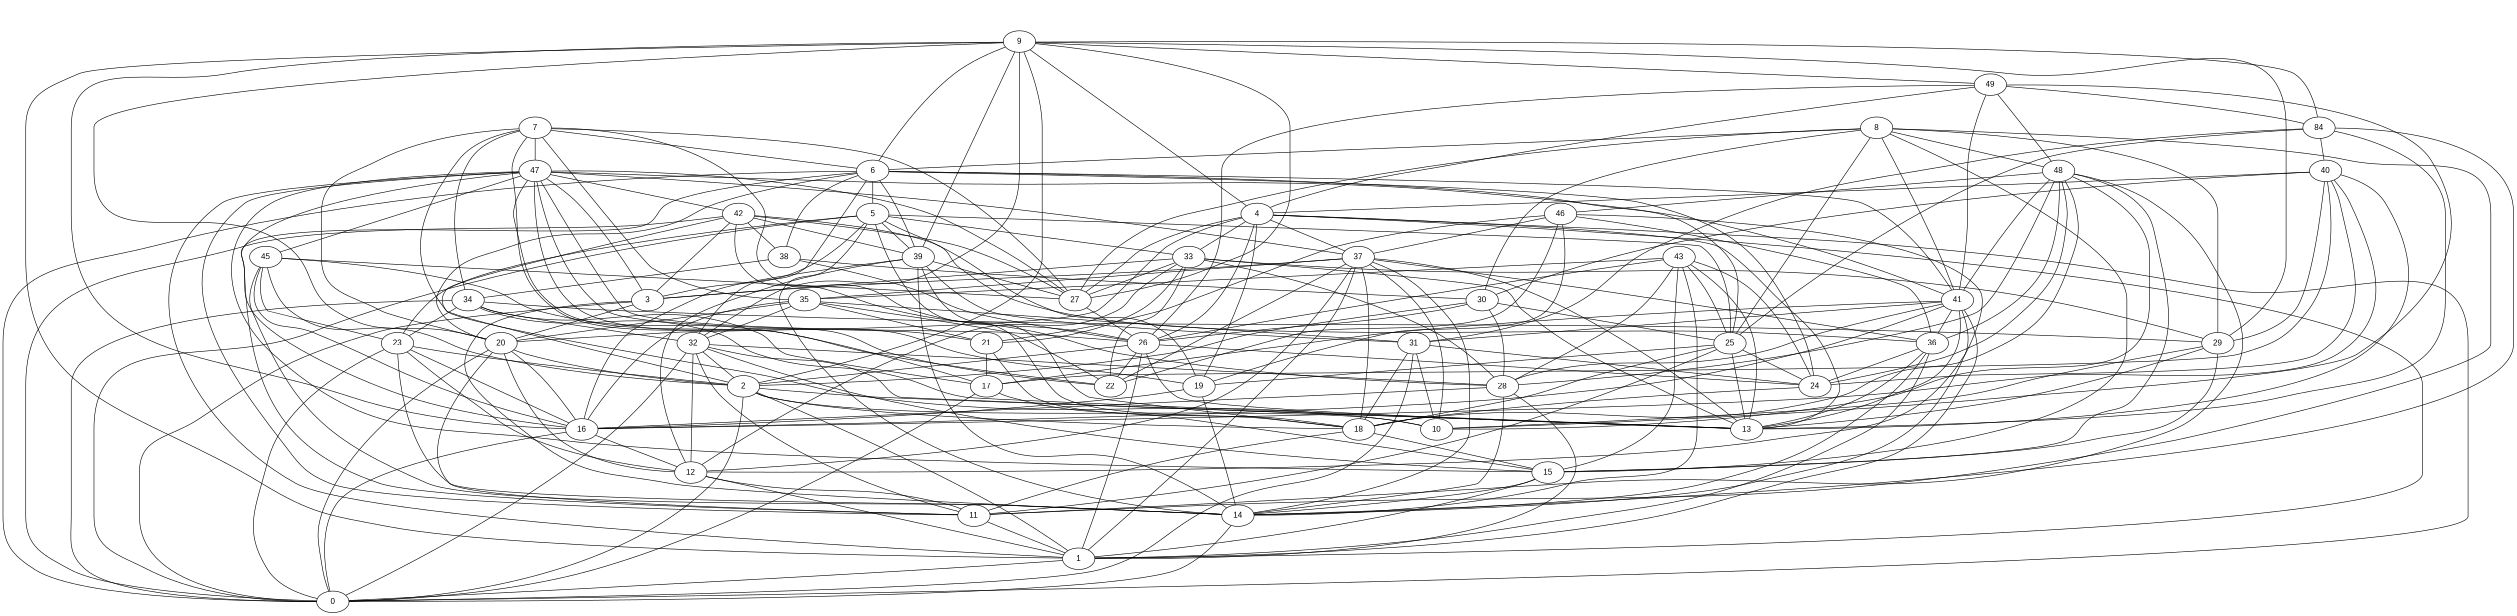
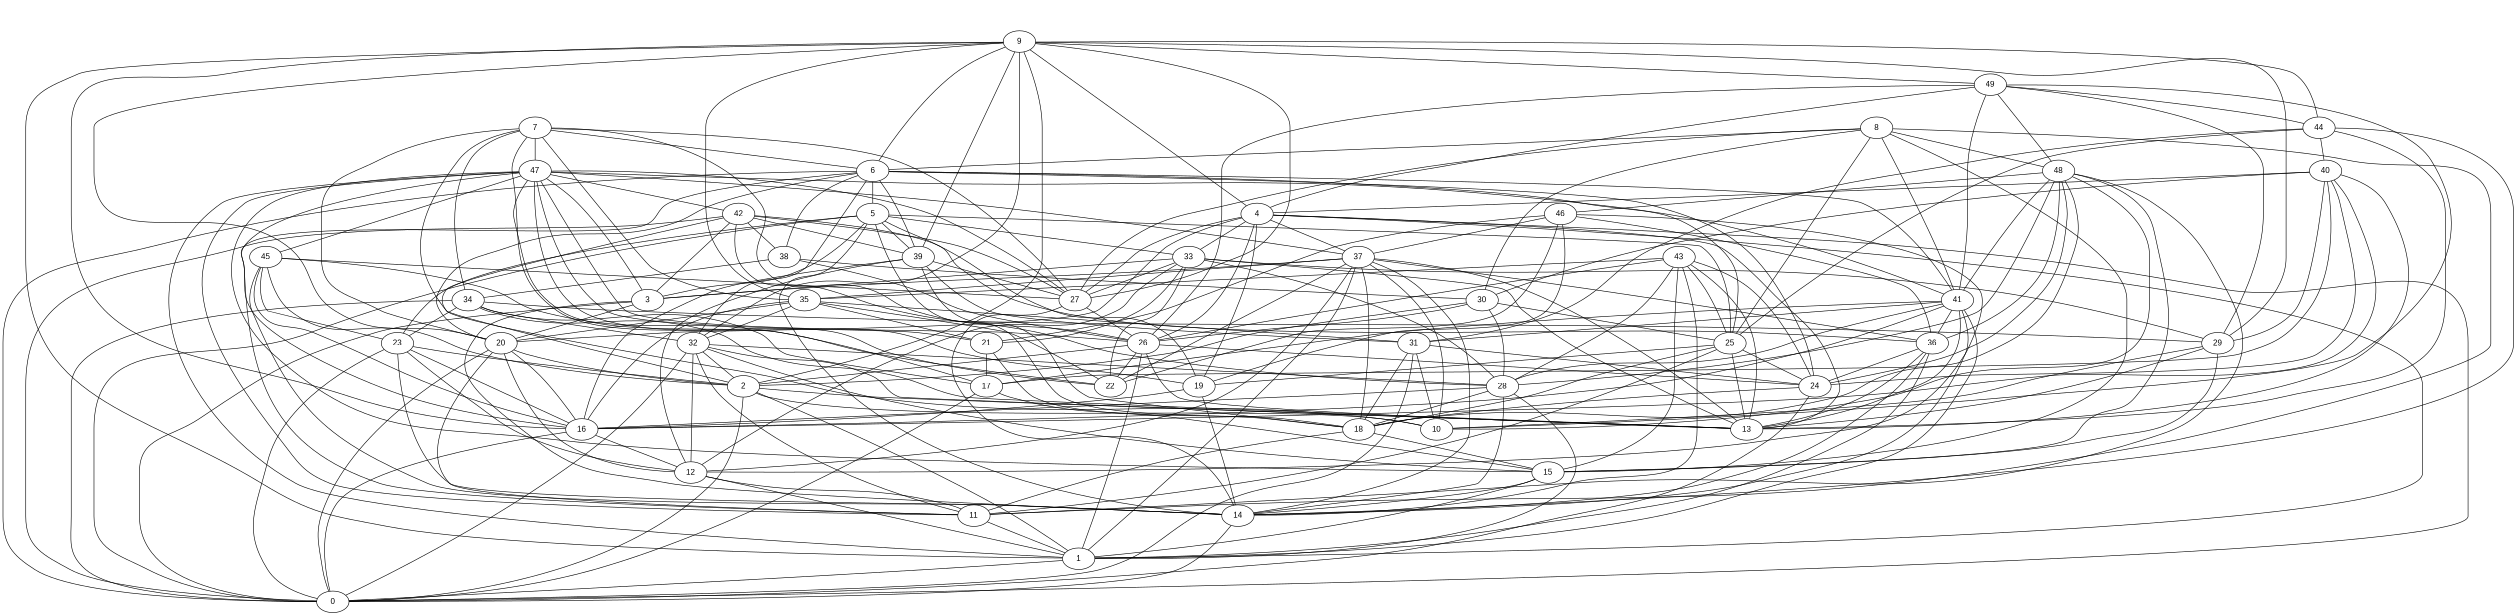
edge "9" -- "35": added
node "84": label "84" -> "44"
edge "8" -- "29": now "49" -- "29"
edge "2" -- "18": now "28" -- "18"
edge "39" -- "14": now "27" -- "14"
edge "24" -- "0": added
